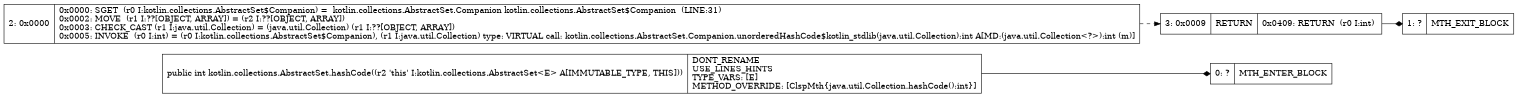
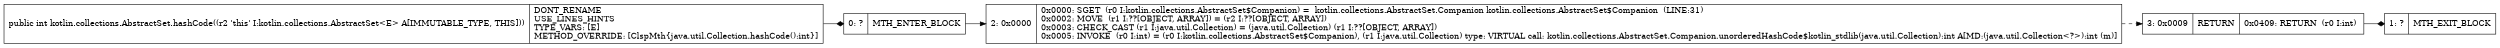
edge "0: ?" -> "2: 0x0000": added
